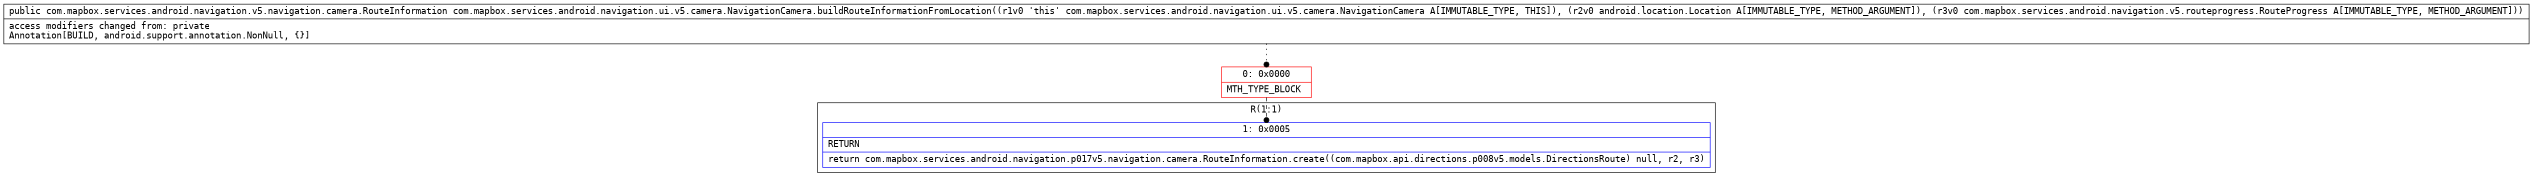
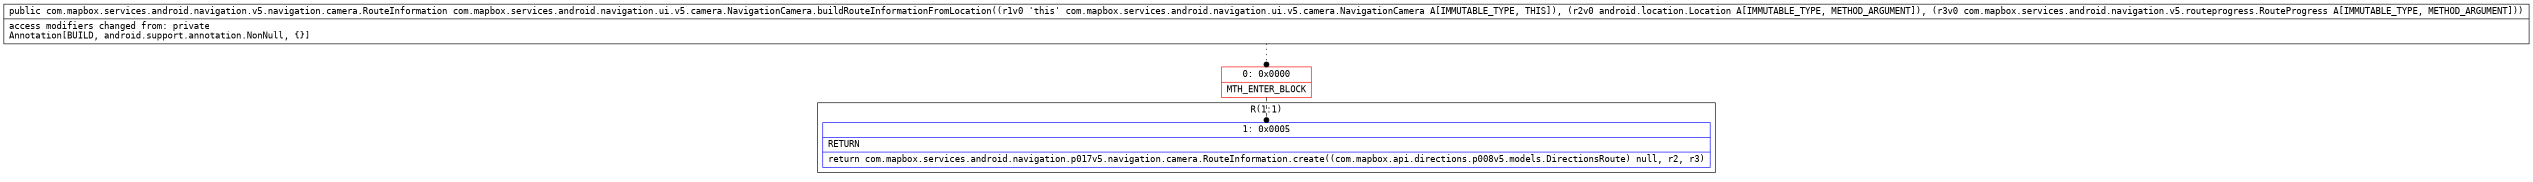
node "0: 0x0000": text "MTH_TYPE_BLOCK" -> "MTH_ENTER_BLOCK"
